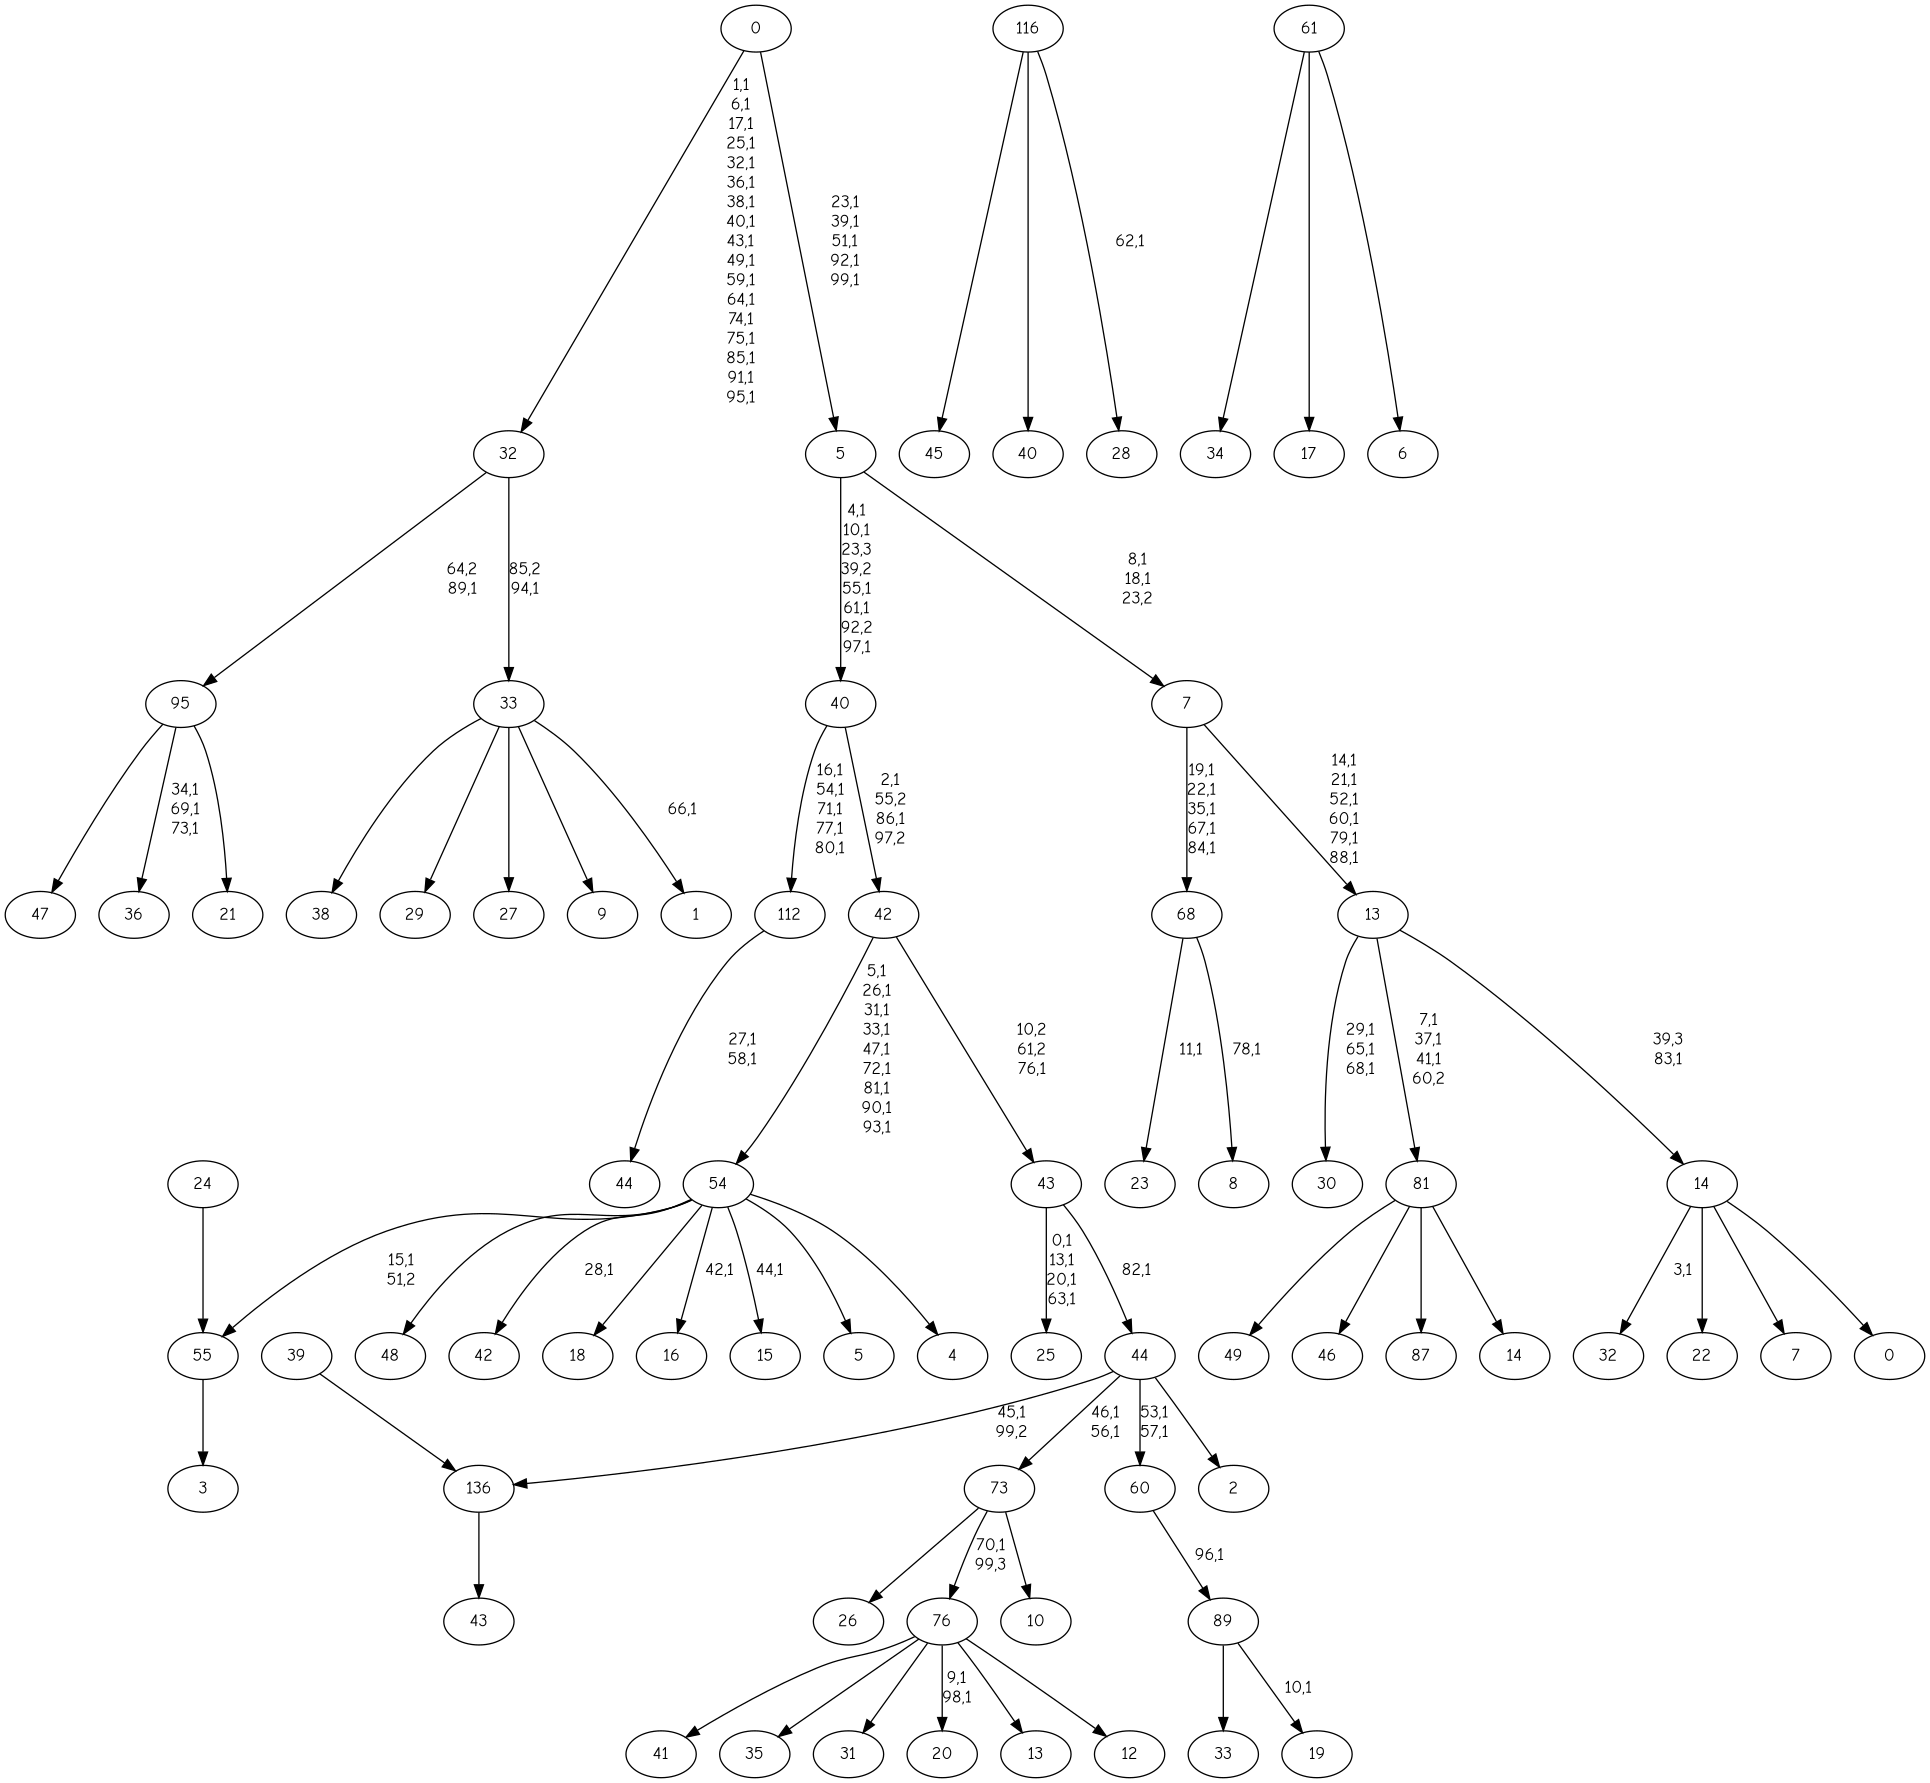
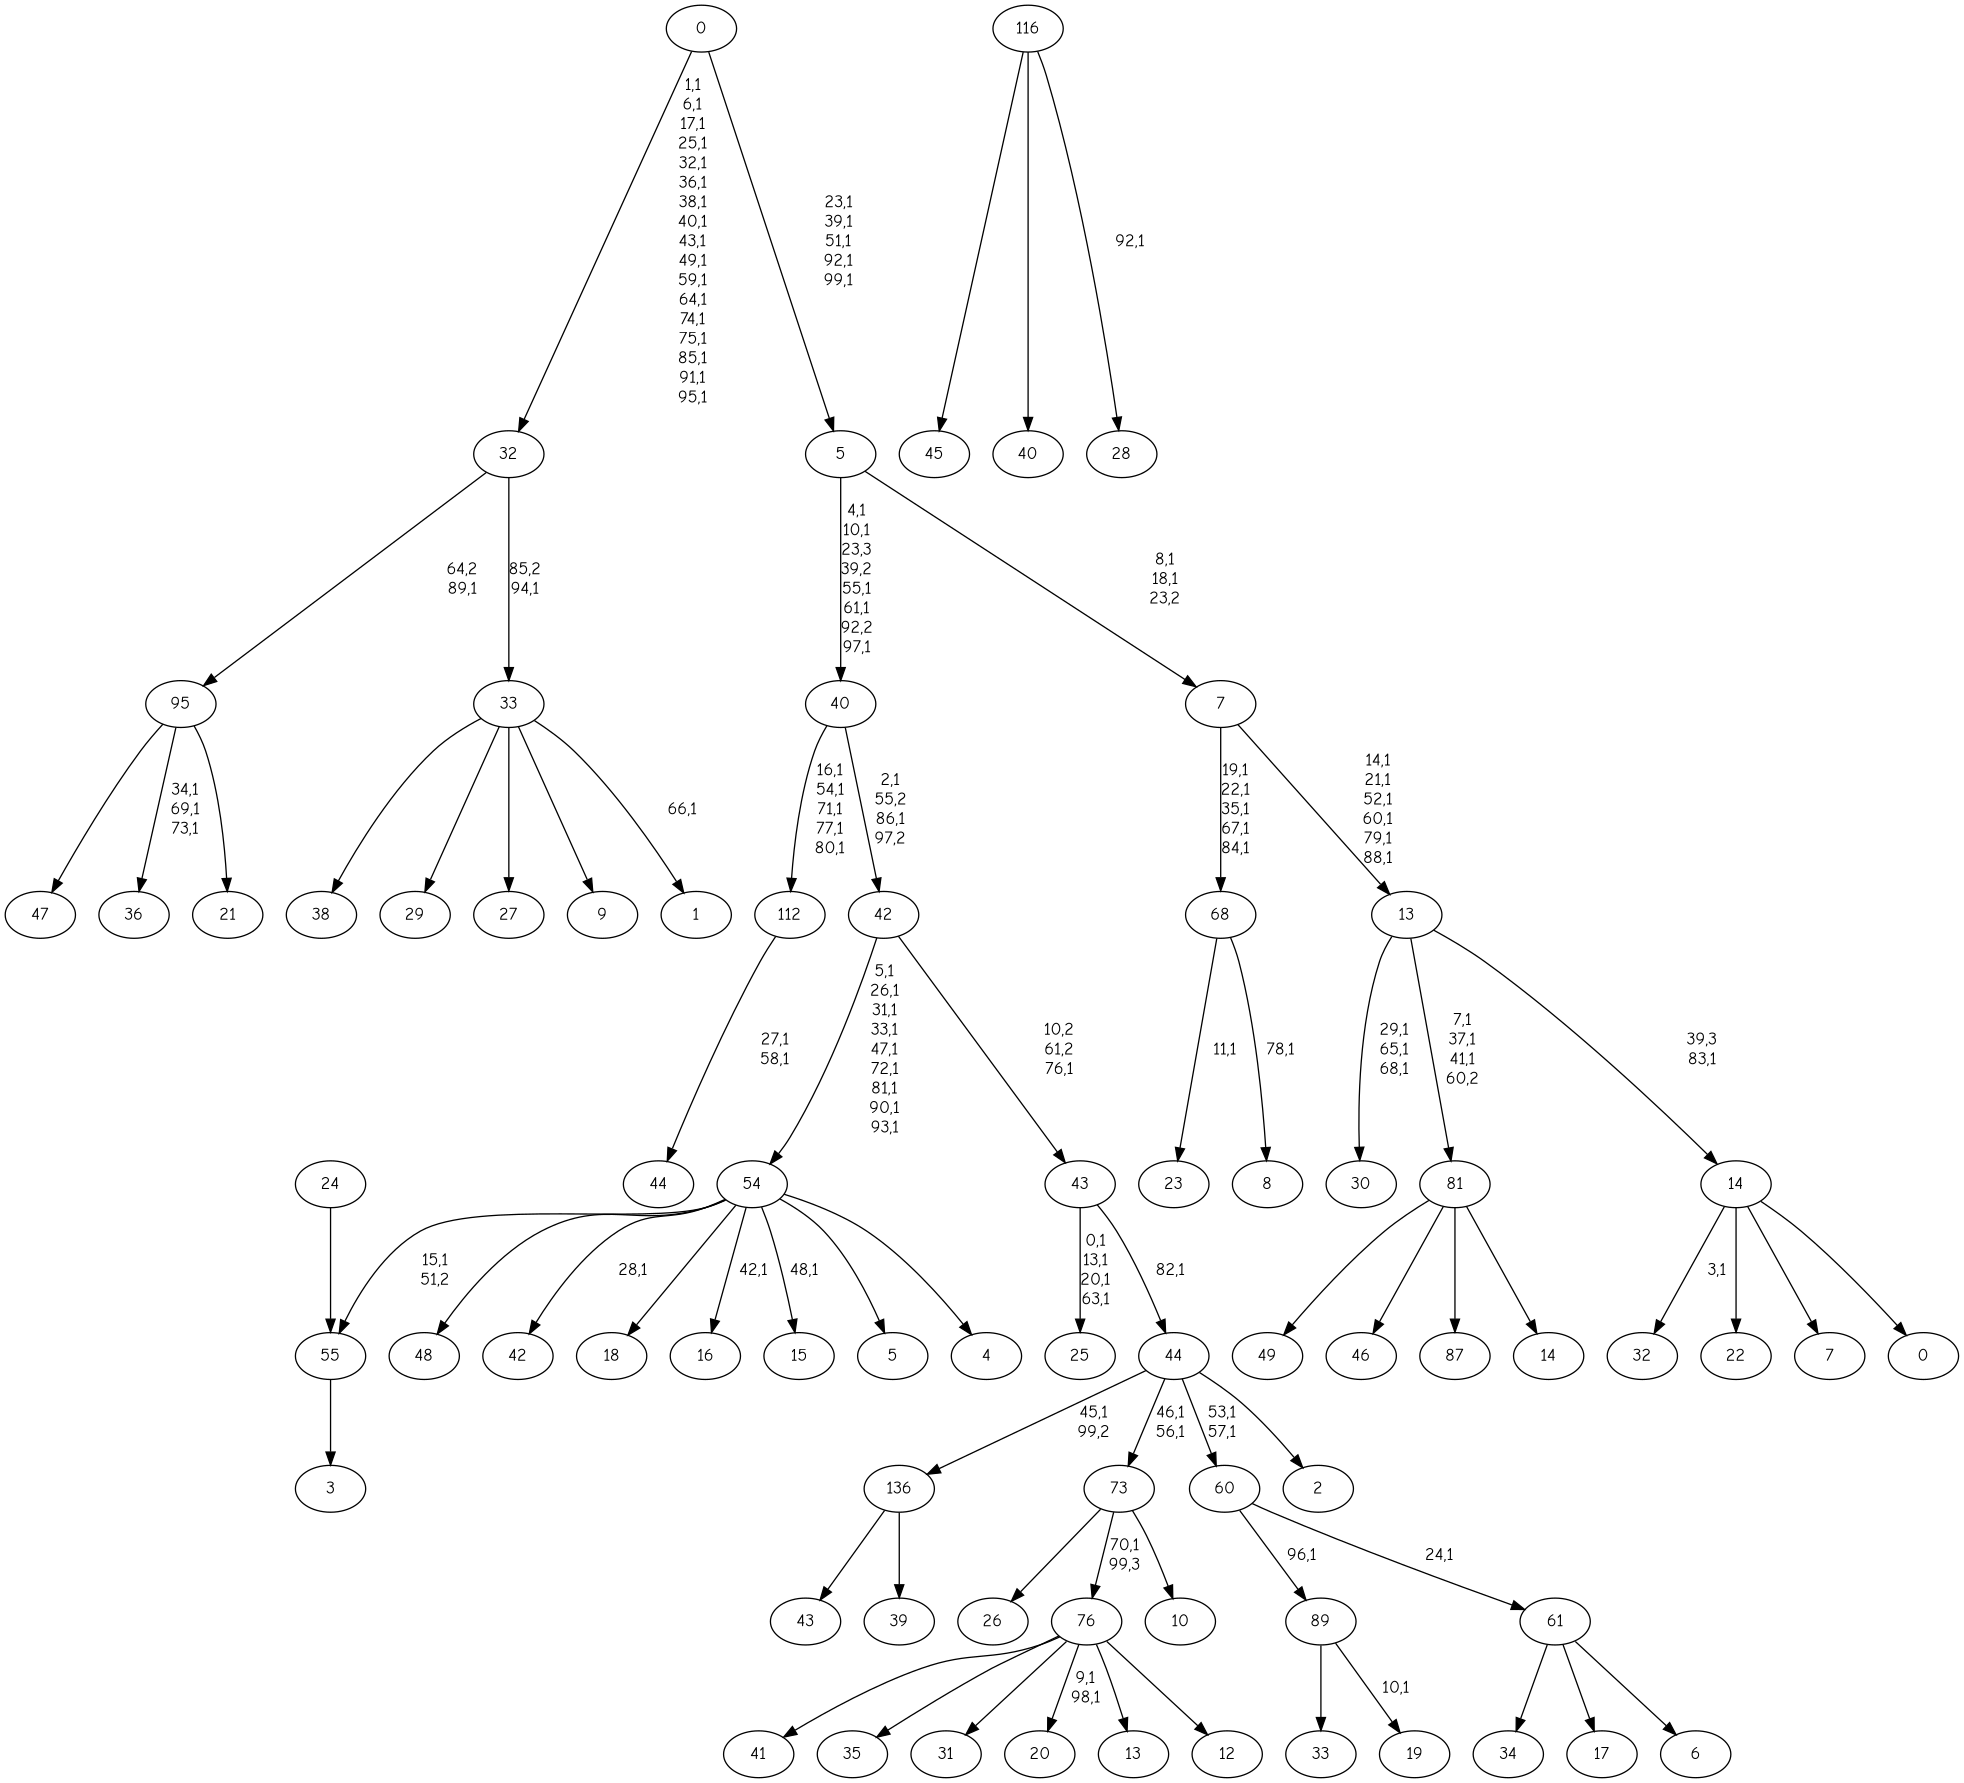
edge "116" -> "28": label "62,1" -> "92,1"
edge "54" -> "15": label "44,1" -> "48,1"
edge "39" -> "136": reversed
edge "60" -> "61": added, label "24,1"
